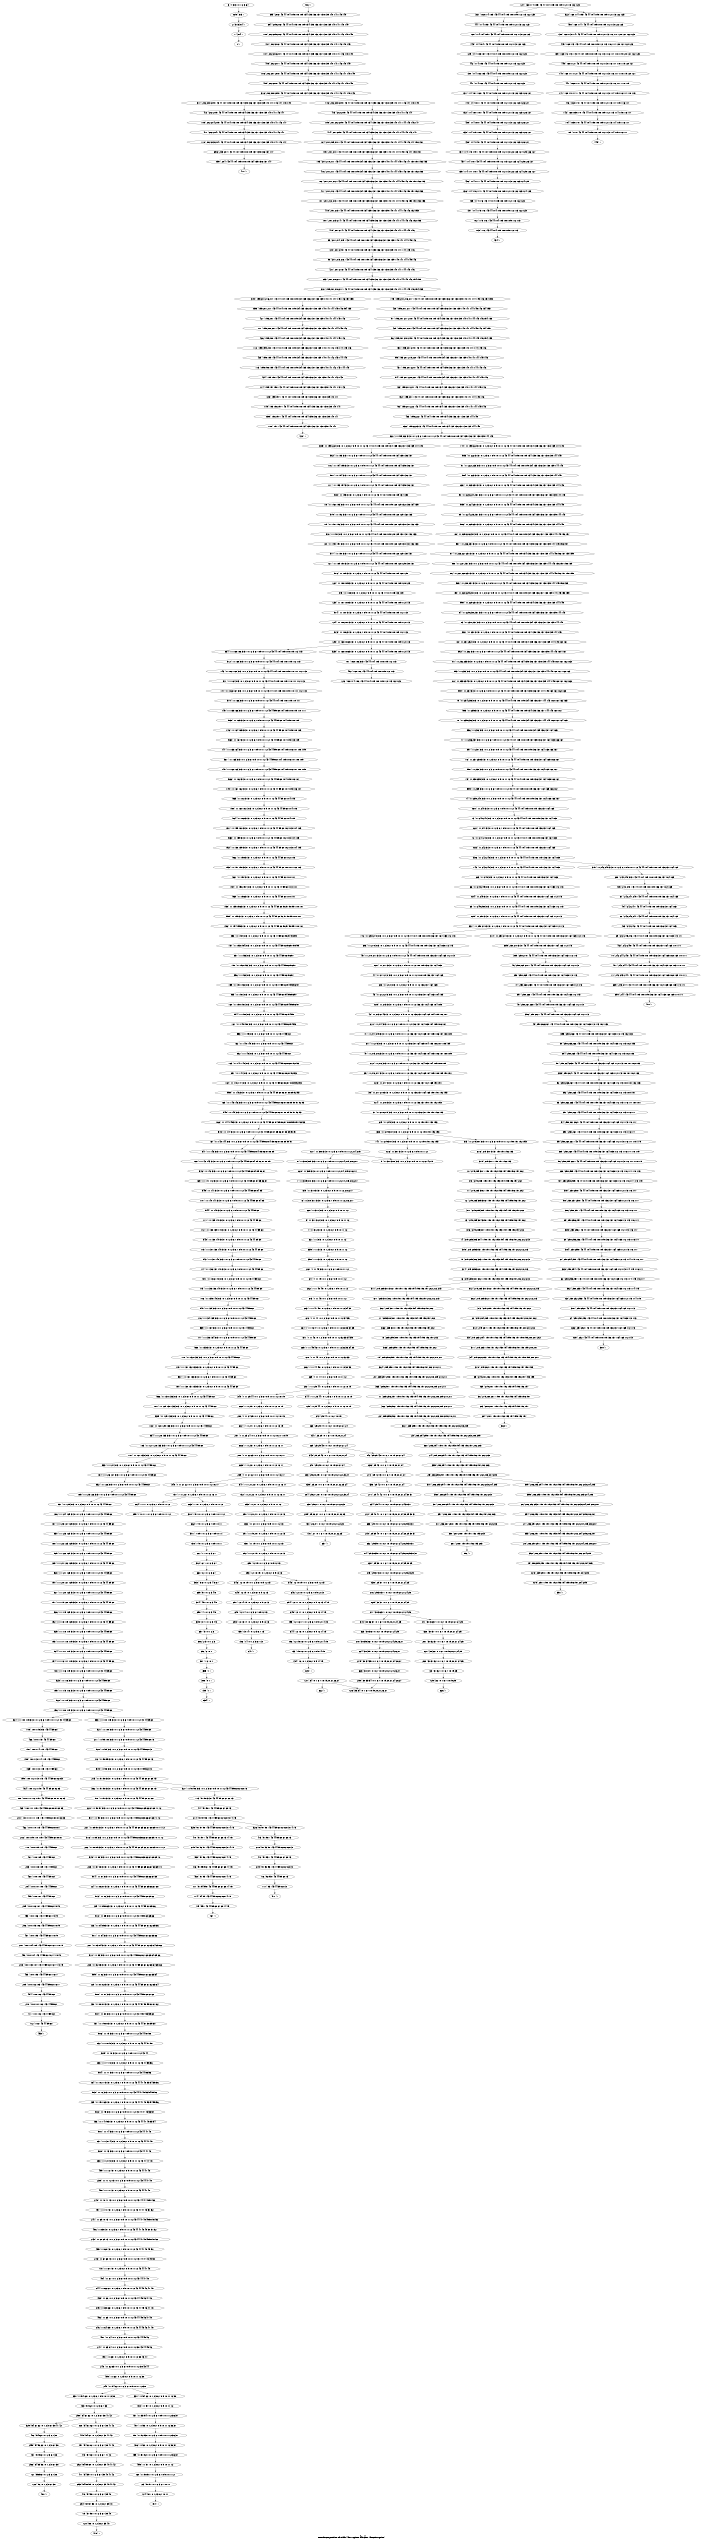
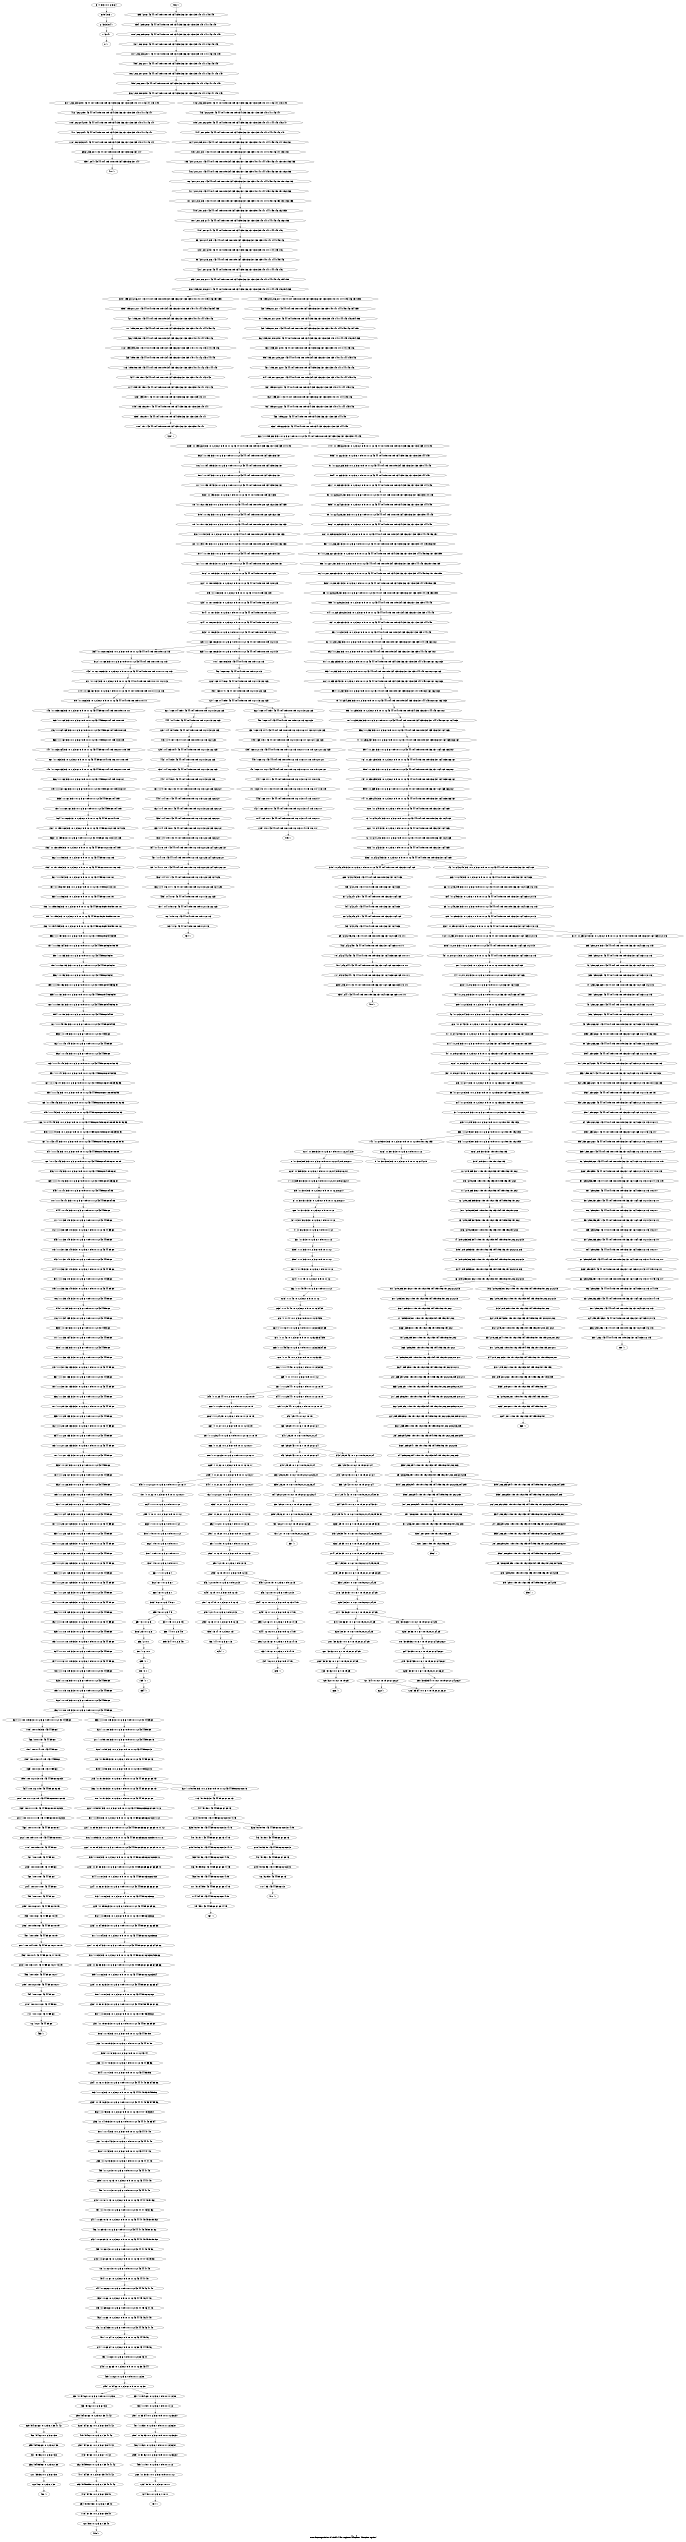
node "451 | 168 174 : 43 44 104 105 108 109 112 113 122 123": added
edge "737 | 7 11 22 : 0 1 2 3 6 7 8 9 10 11 12 16 17" -> "663 | 7 10 : 0 1 2 3 6 7 8 9 10 11 12": now "299 | 7 10 11 : 0 1 2 3 6 7 8 9 10 11 12" -> "663 | 7 10 : 0 1 2 3 6 7 8 9 10 11 12"
edge "305 | 3 4 : 0 1 2 3 4 5" -> "657 | 3 : 0 1 2 3": now "659 | 5 : 0 1 2 3 4 5" -> "657 | 3 : 0 1 2 3"
